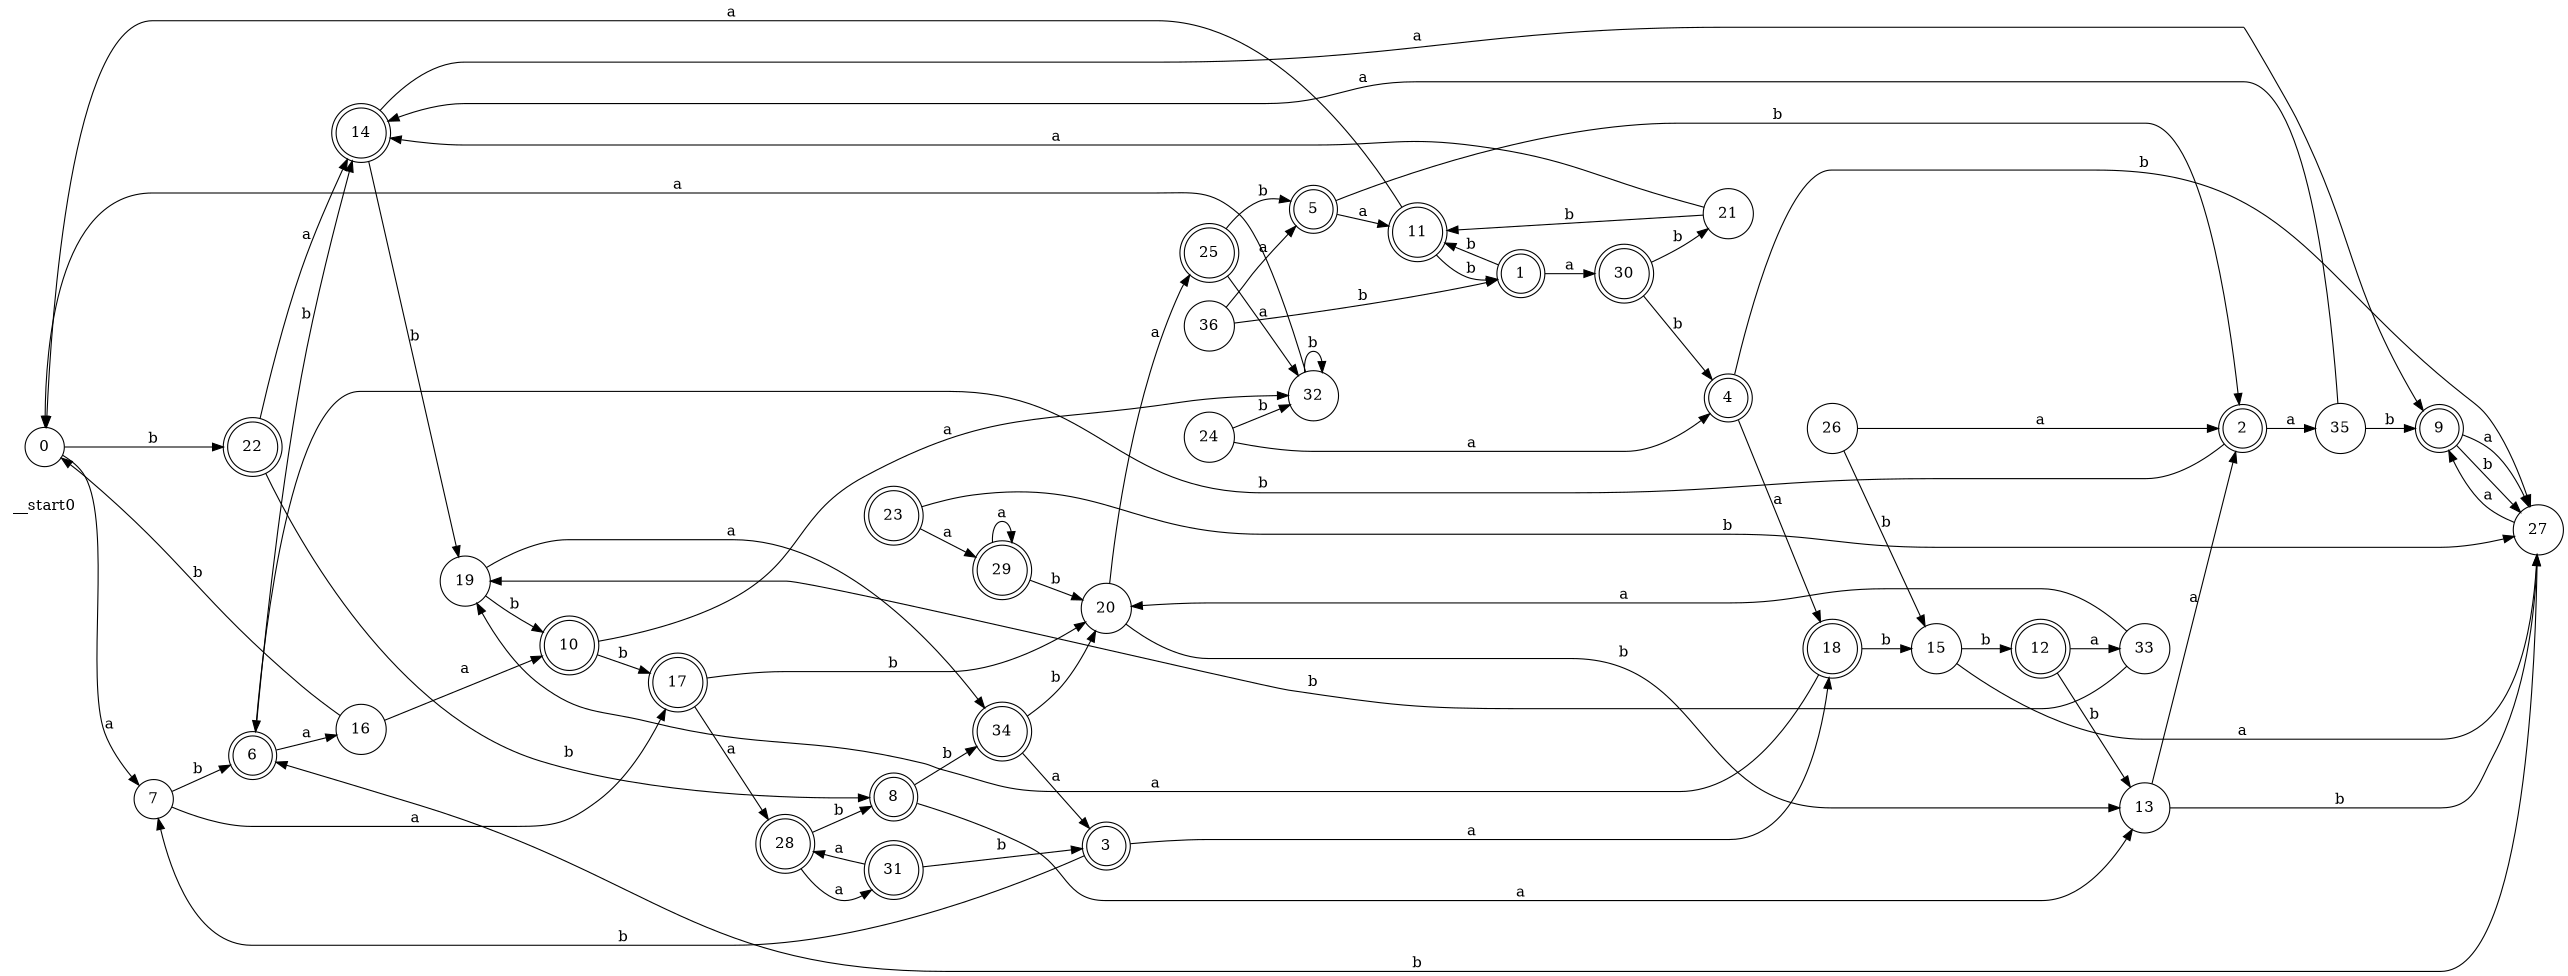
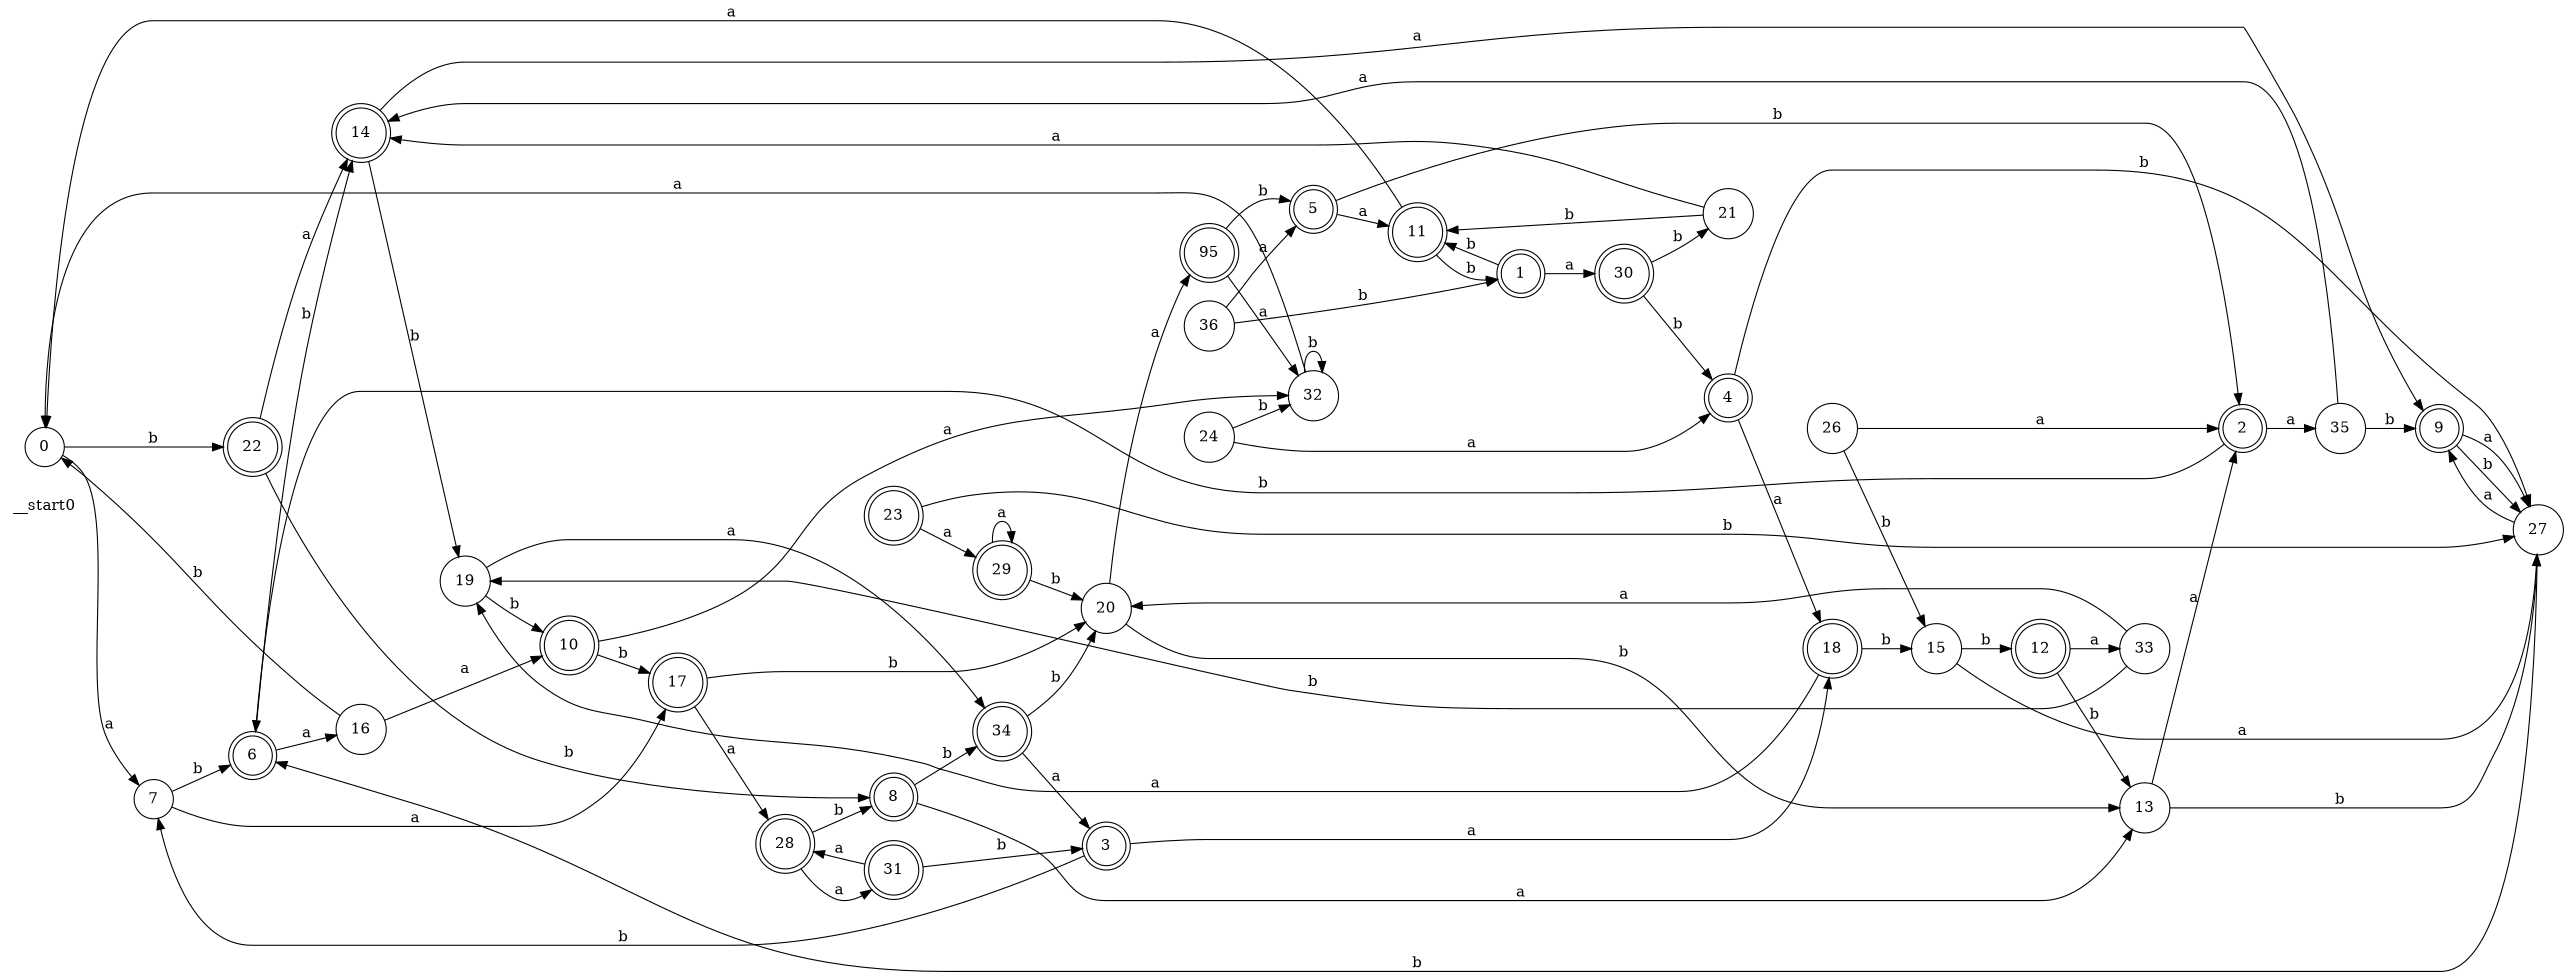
node "25": label "25" -> "95"
